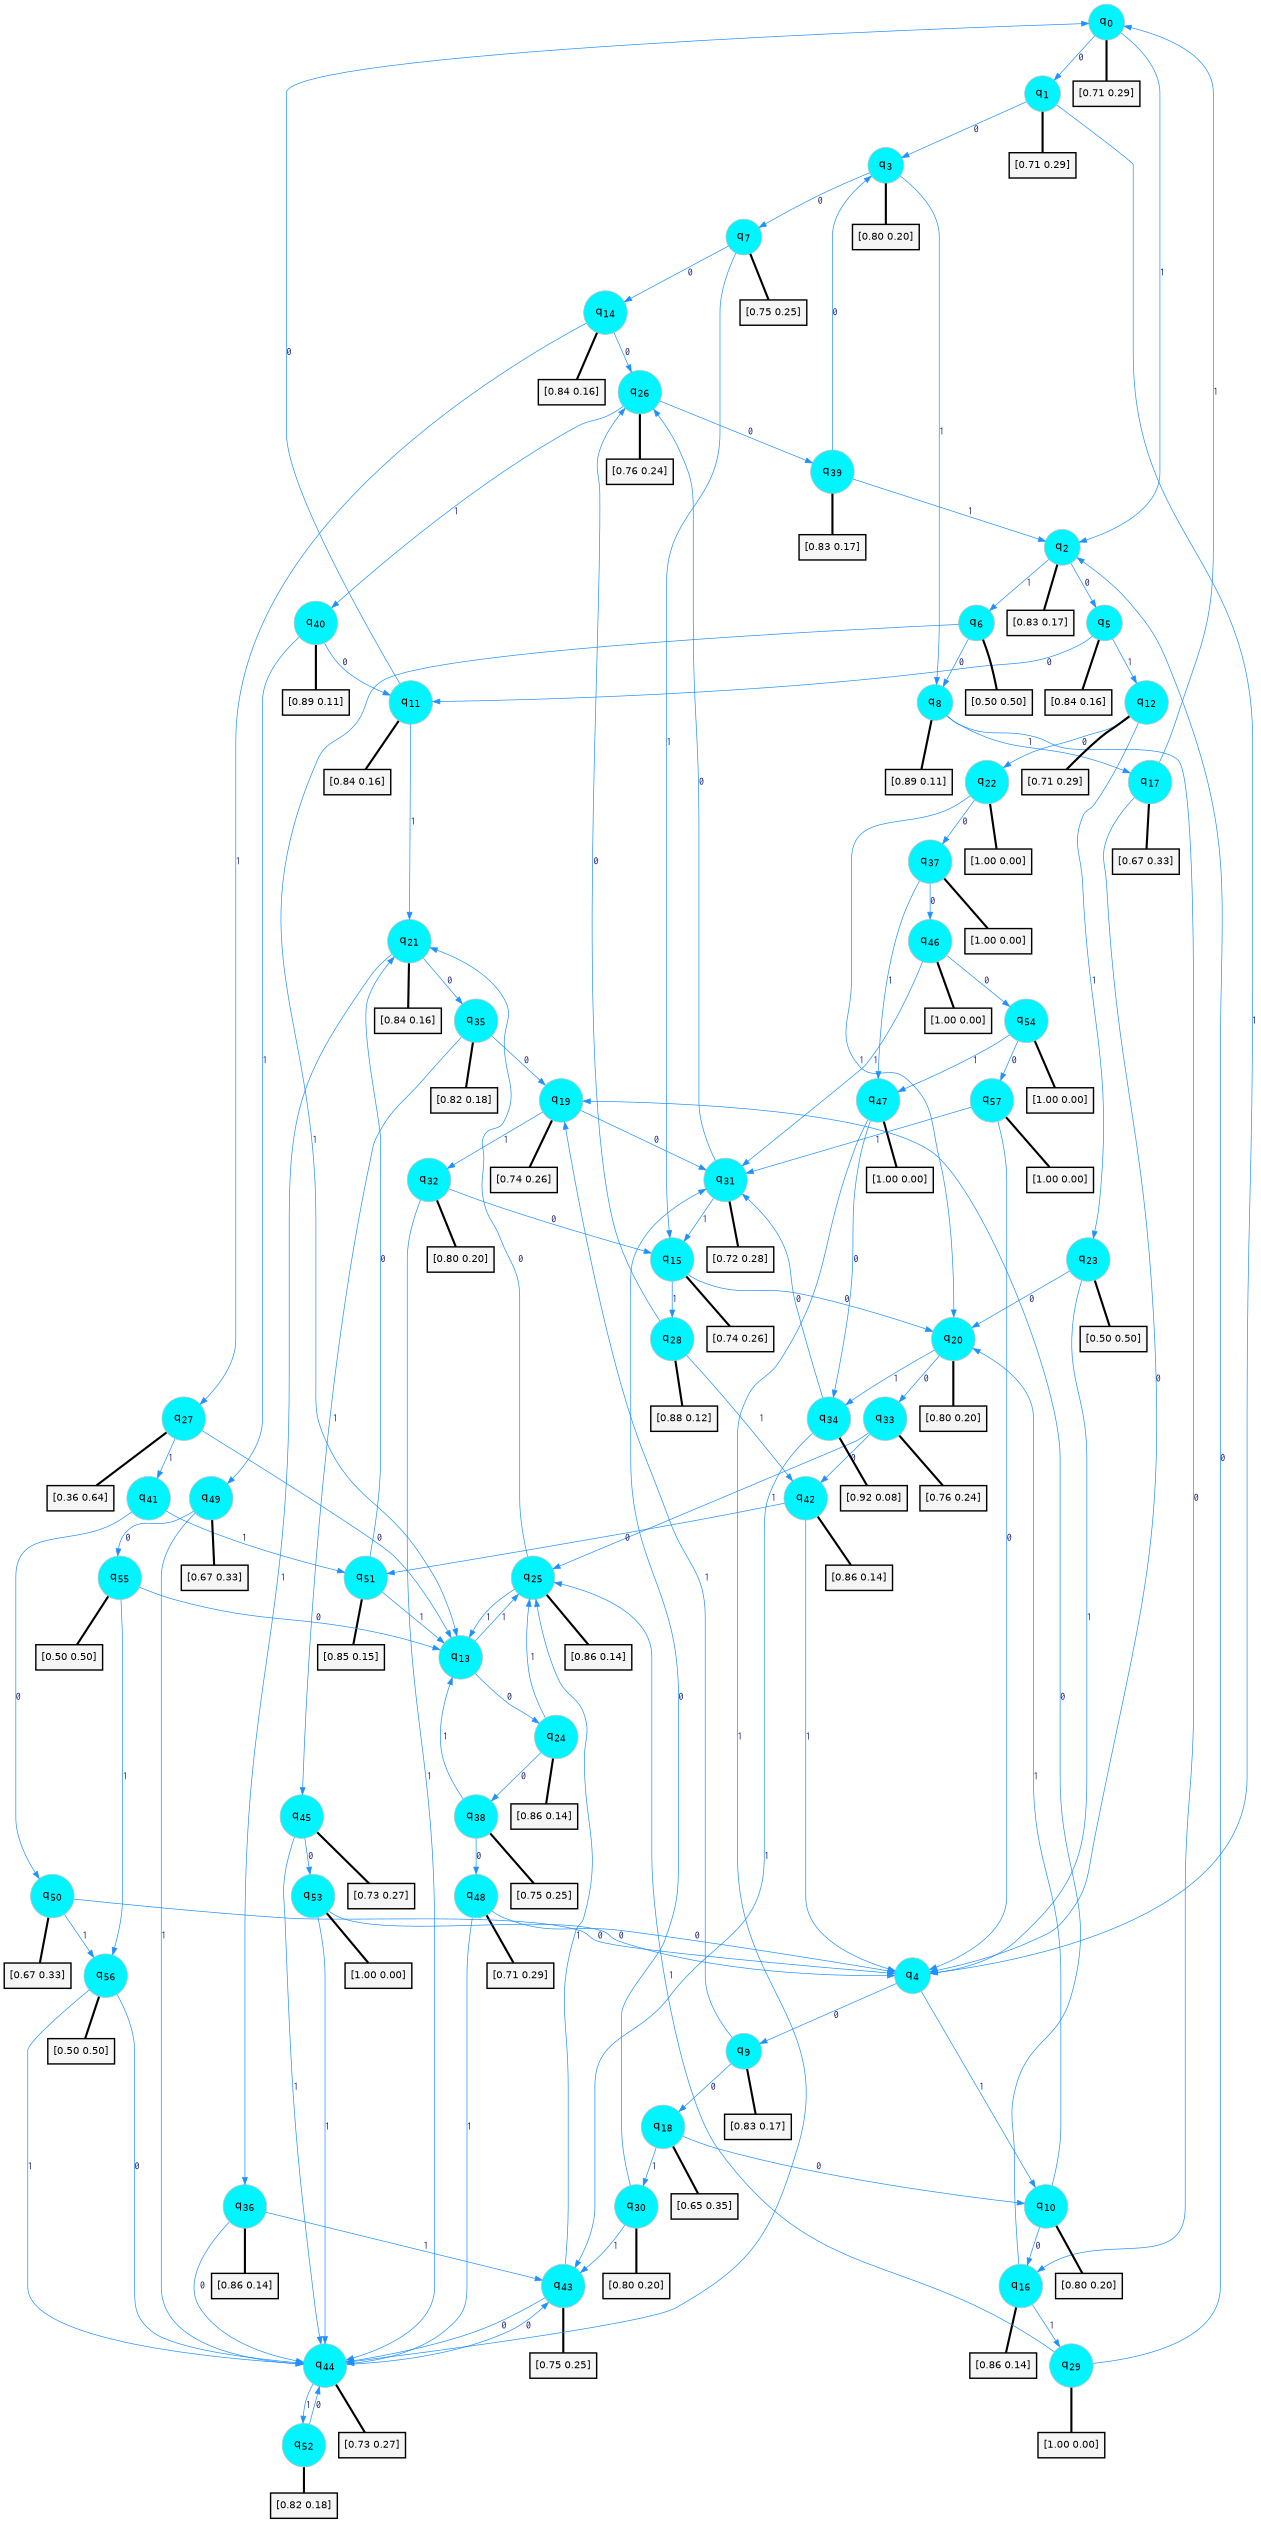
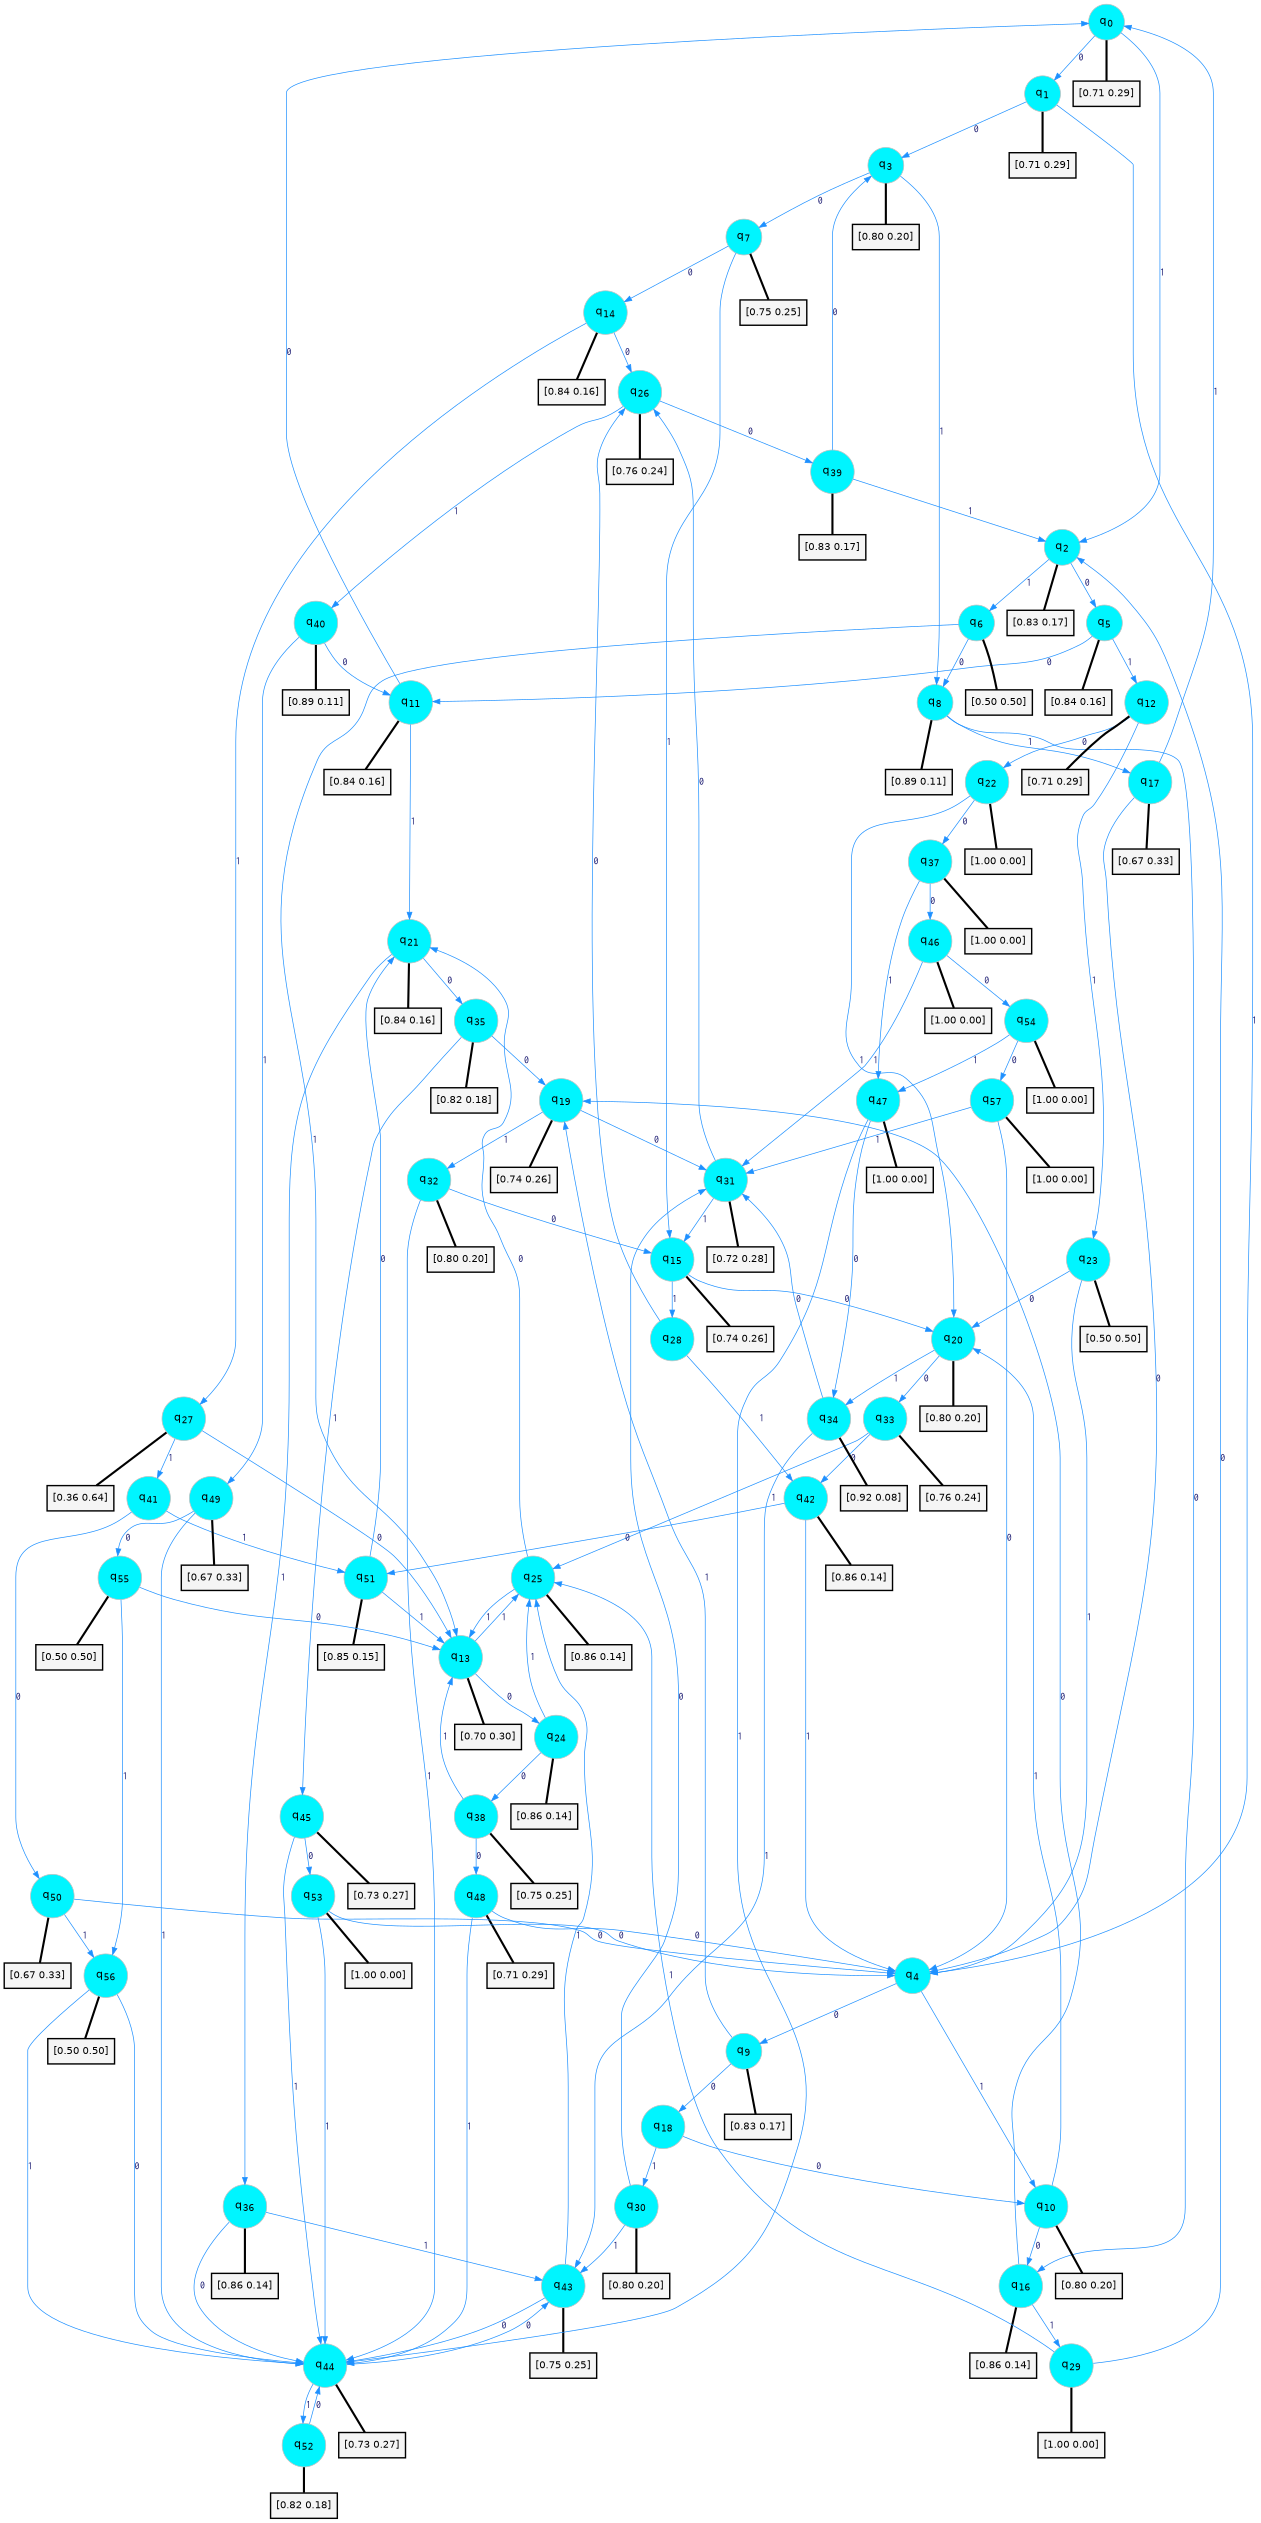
node "[0.88 0.12]": removed
node "[0.70 0.30]": added
node "[0.65 0.35]": removed
